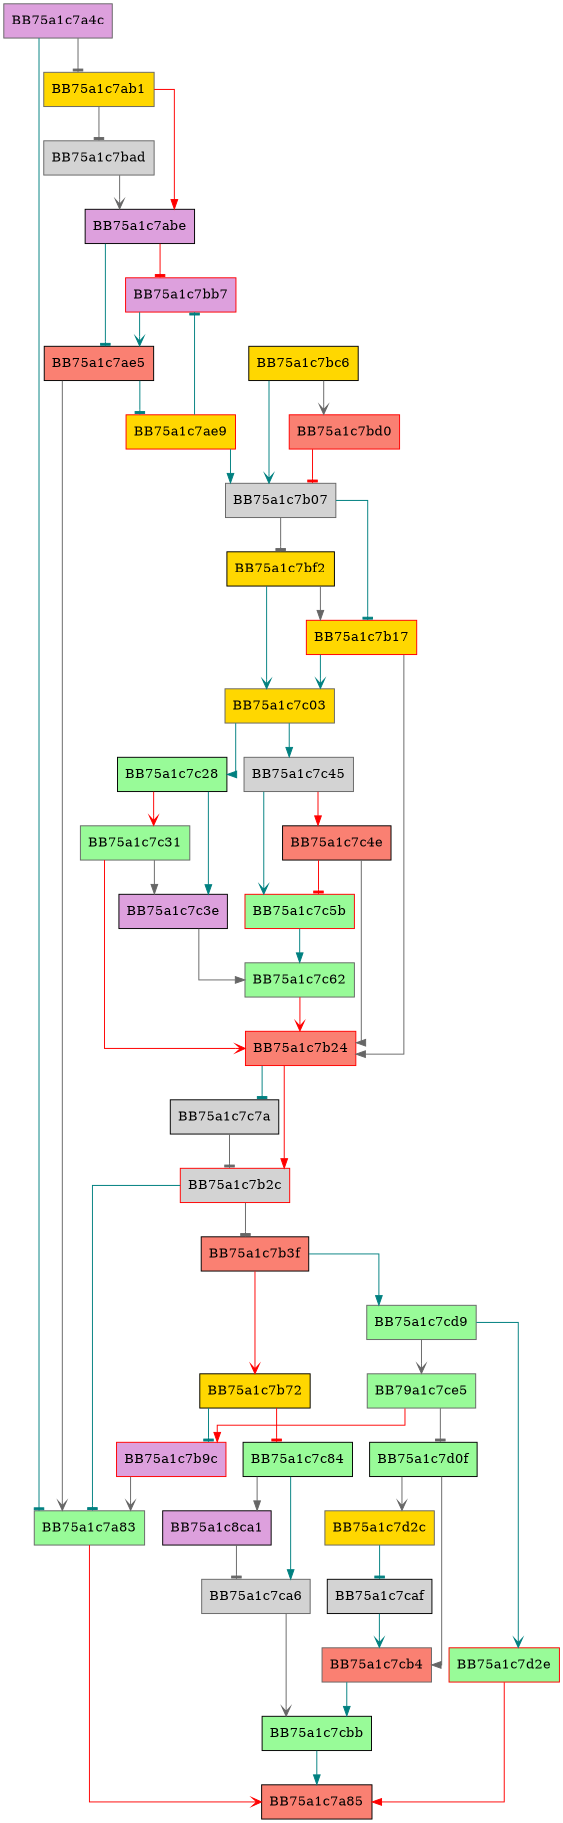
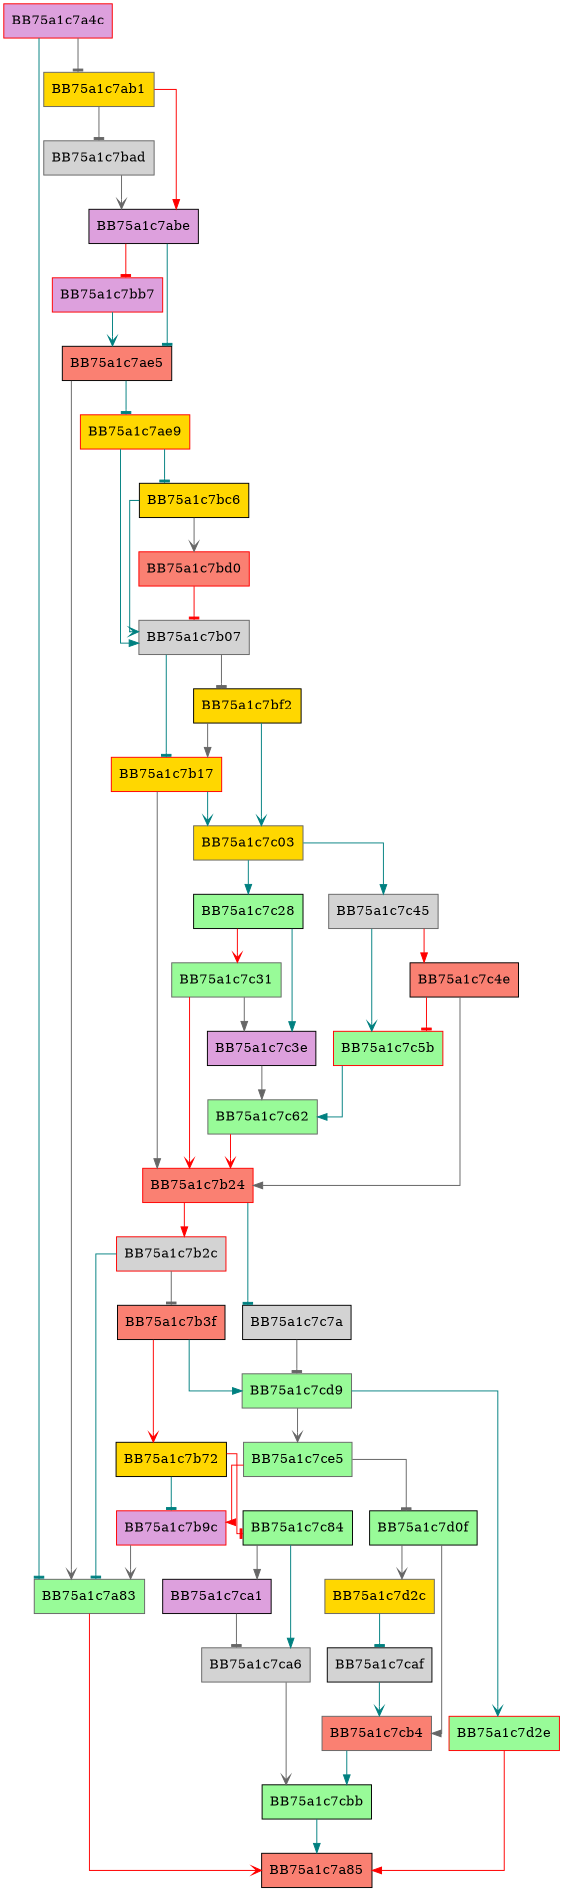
node "BB75a1c7a4c": color gray40 -> red
edge "BB75a1c7ae9" -> "BB75a1c7bb7": now "BB75a1c7ae9" -> "BB75a1c7bc6"
edge "BB75a1c7c7a" -> "BB75a1c7b2c": now "BB75a1c7c7a" -> "BB75a1c7cd9"
node "BB79a1c7ce5": label "BB79a1c7ce5" -> "BB75a1c7ce5"
node "BB75a1c8ca1": label "BB75a1c8ca1" -> "BB75a1c7ca1"
